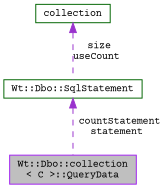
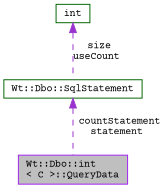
node "collection": label "collection" -> "int"
node "Wt::Dbo::collection < C >::QueryData": label "Wt::Dbo::collection < C >::QueryData" -> "Wt::Dbo::int < C >::QueryData"
